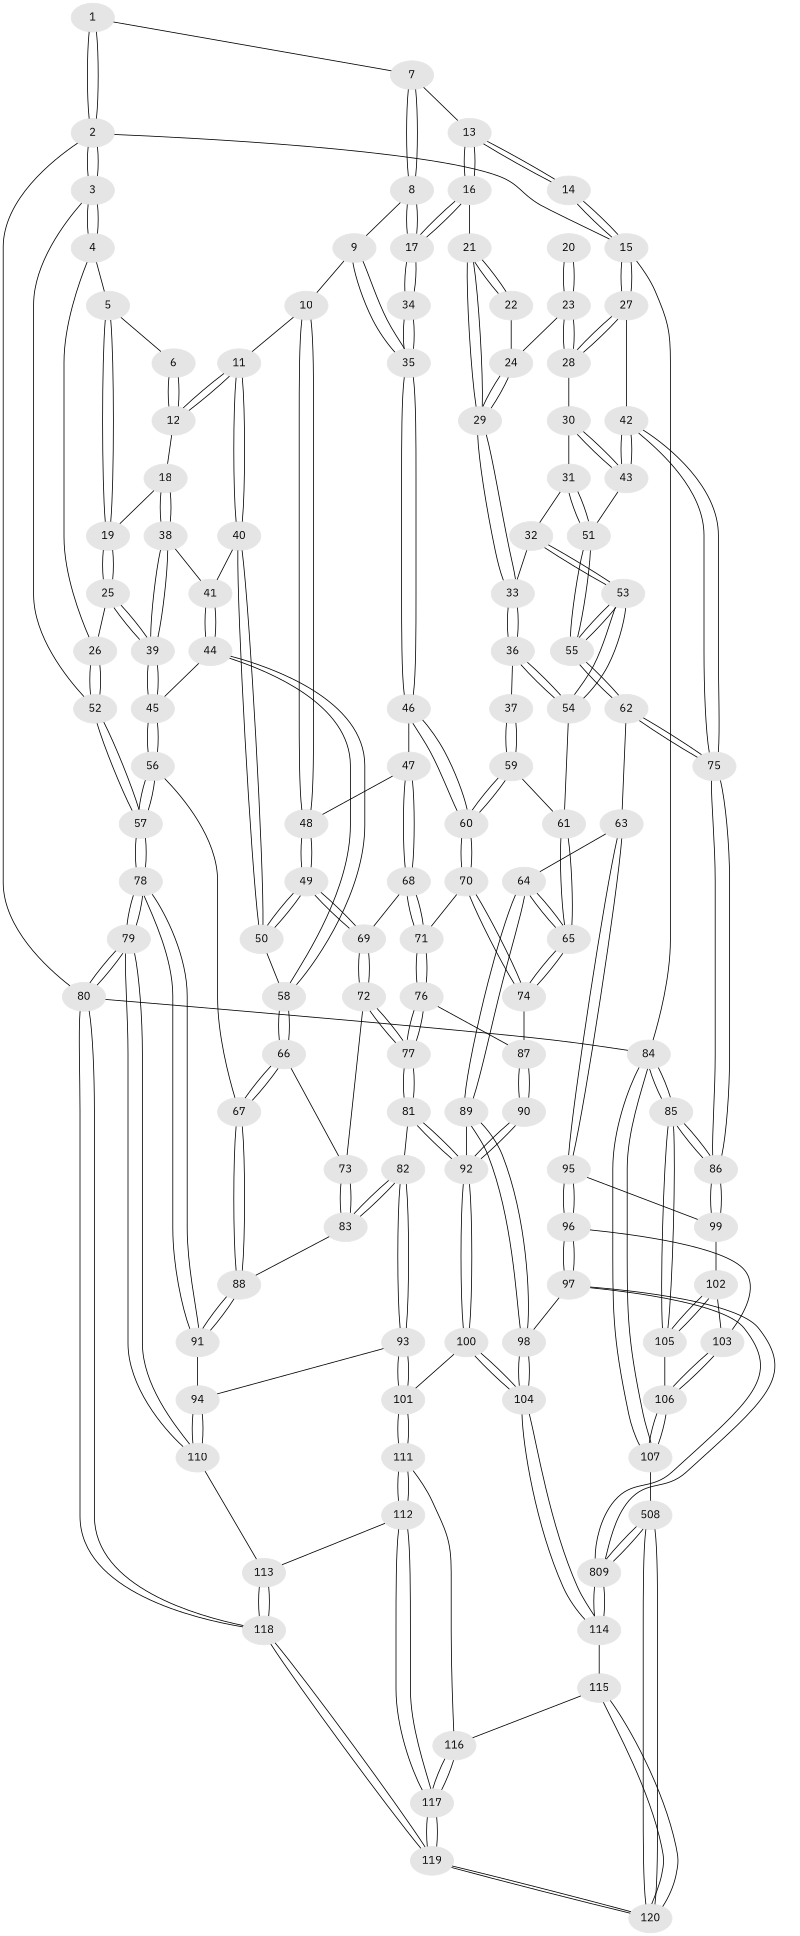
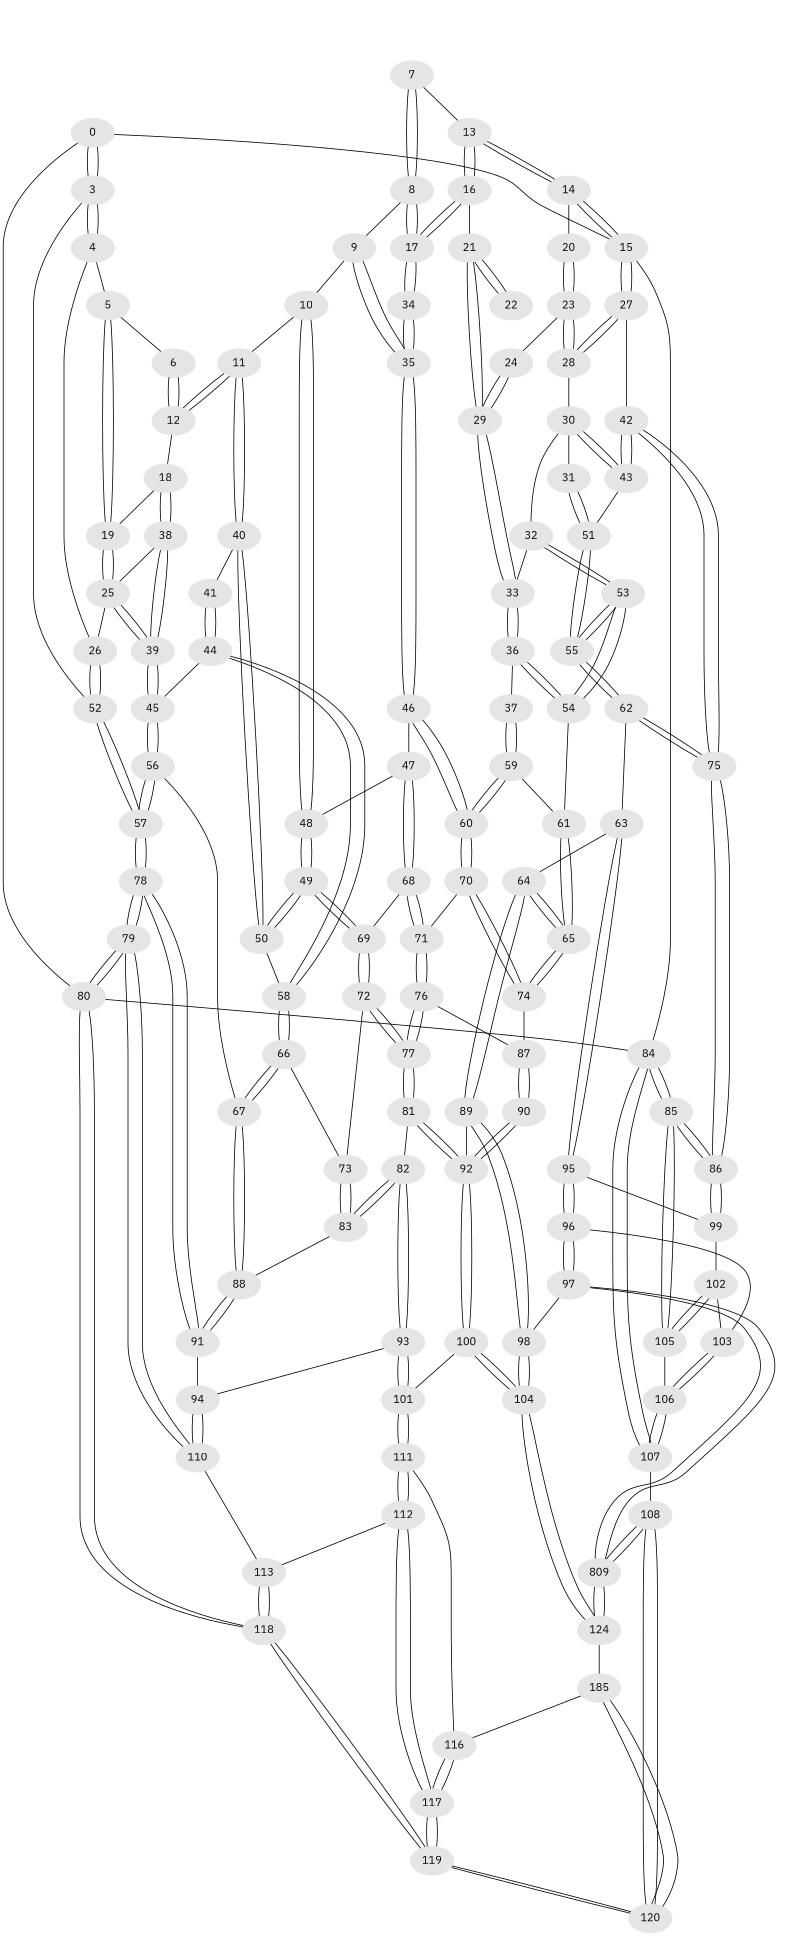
node "1": removed
node "2": label "2" -> "0"
edge "14" -- "20": added
edge "22" -- "24": removed
edge "31" -- "32": now "30" -- "32"
edge "38" -- "41": now "38" -- "25"
node "508": label "508" -> "108"
node "114": label "114" -> "124"
node "115": label "115" -> "185"
